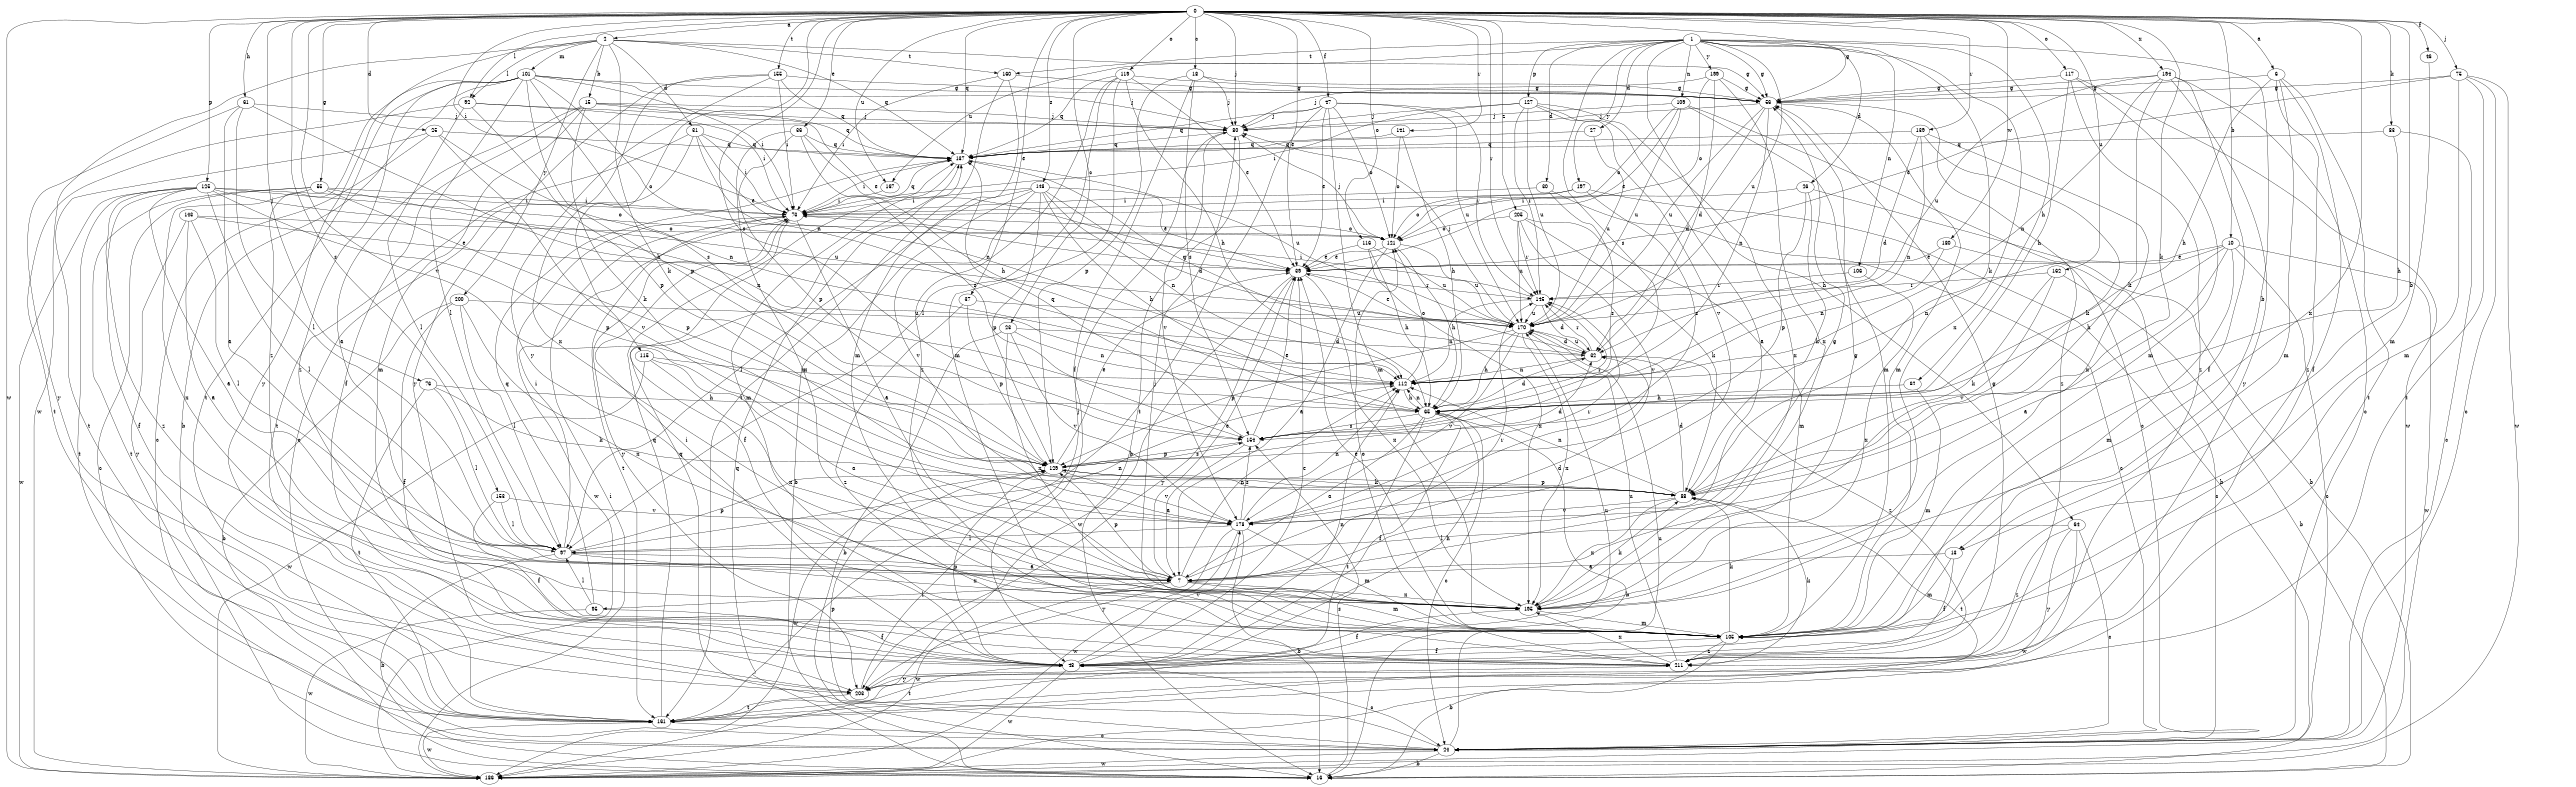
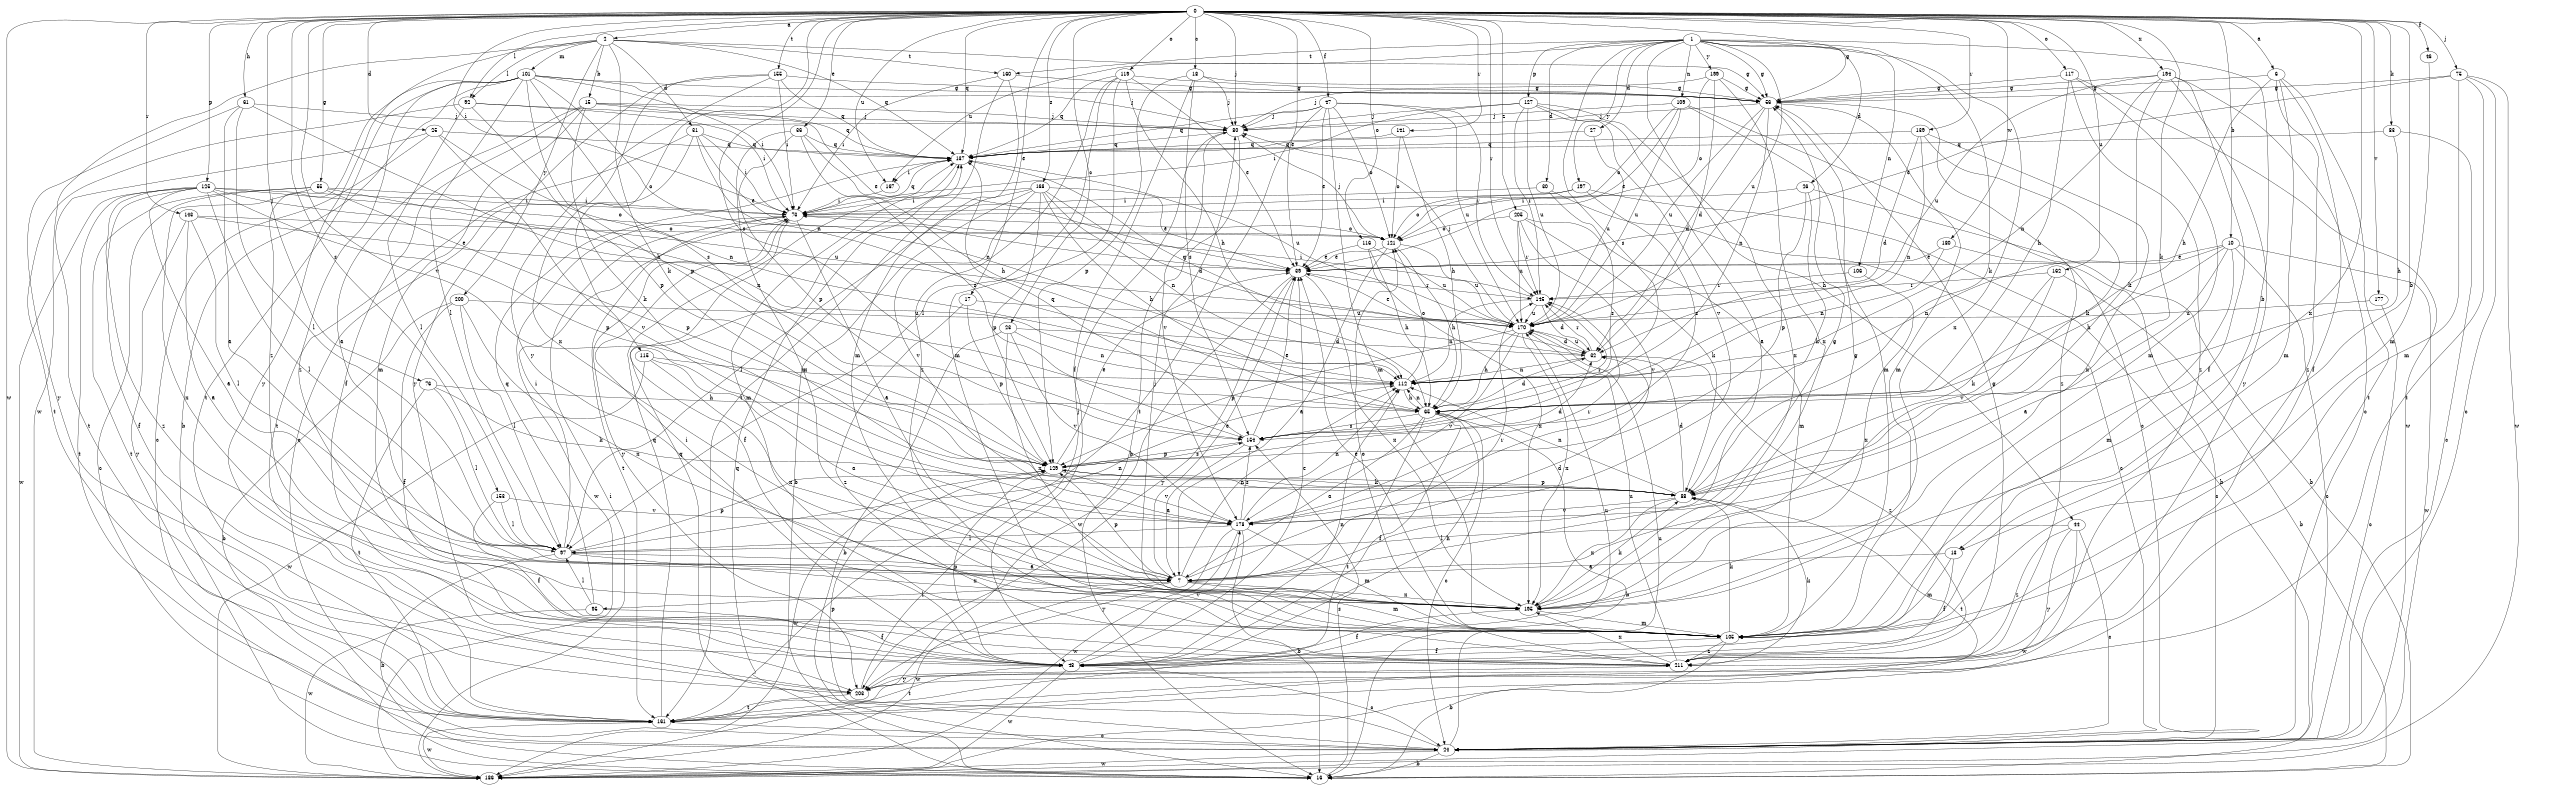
edge "0" -> "143": added, label "r"
edge "137" -> "73": now "137" -> "167"
node "148": label "148" -> "168"
node "37": label "37" -> "17"
node "177": added
node "62": removed
node "64": label "64" -> "44"
